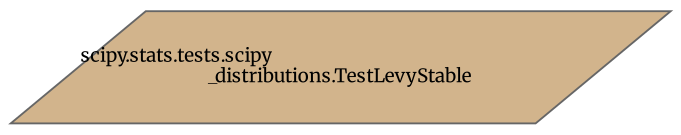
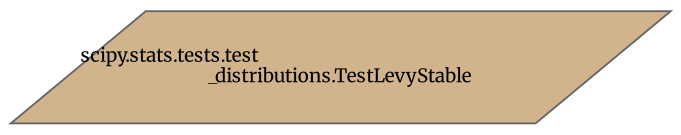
node "scipy.stats.tests.scipy _distributions.TestLevyStable": label "scipy.stats.tests.scipy _distributions.TestLevyStable" -> "scipy.stats.tests.test _distributions.TestLevyStable"
